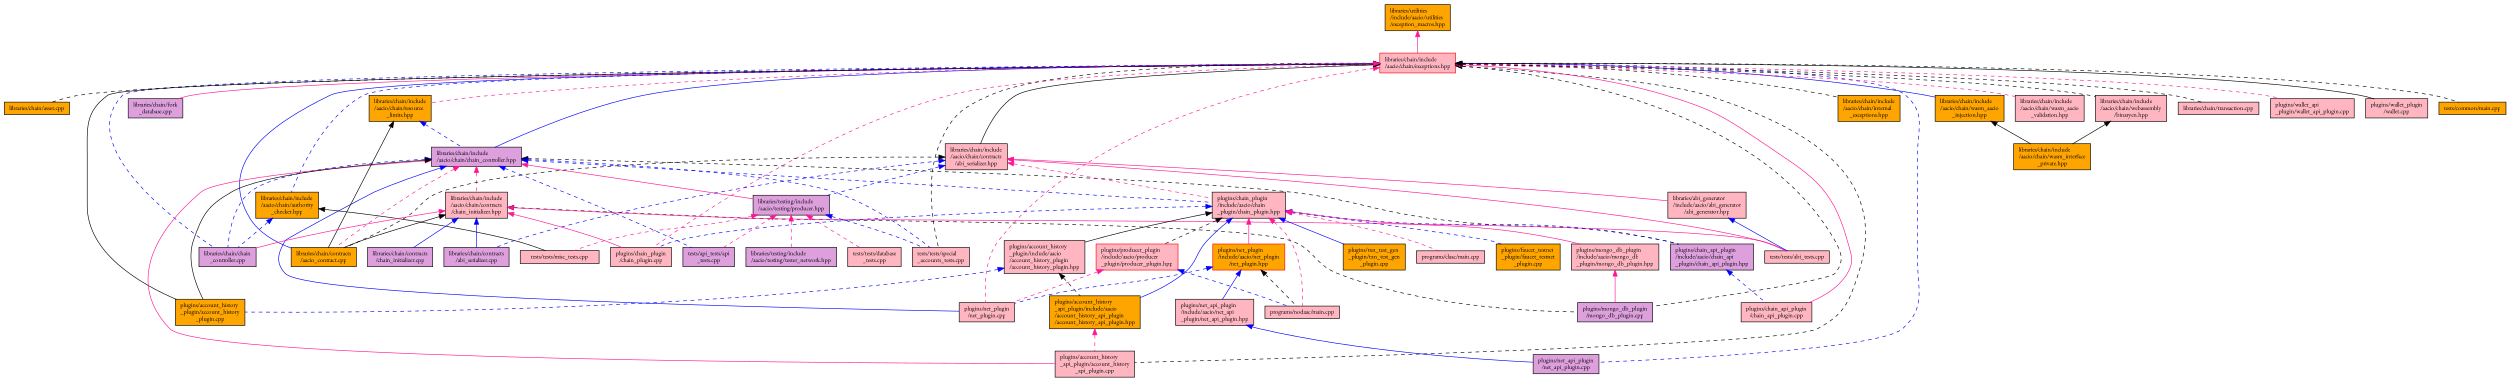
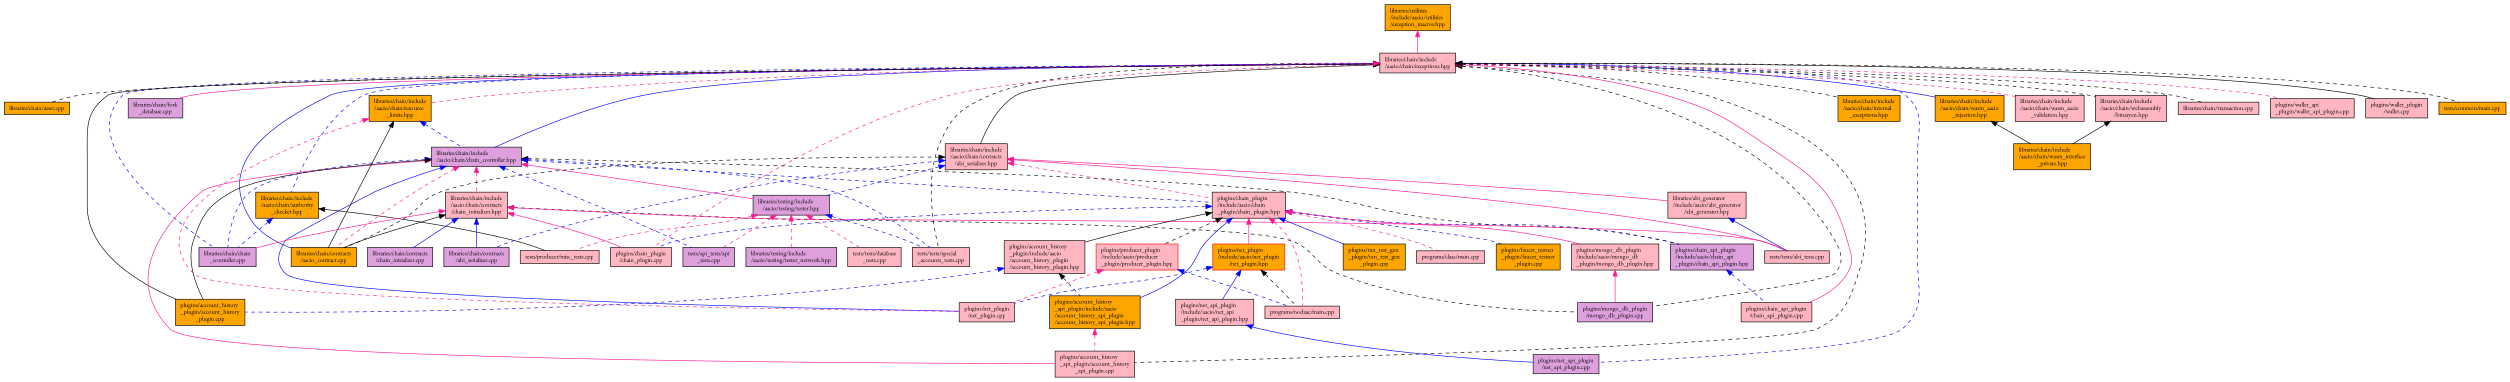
node "libraries/chain/include /aacio/chain/exceptions.hpp": color red -> black
edge "plugins/net_plugin /net_plugin.cpp" -> "libraries/chain/include /aacio/chain/exceptions.hpp": now "plugins/net_plugin /net_plugin.cpp" -> "libraries/chain/include /aacio/chain/resource _limits.hpp"
node "libraries/testing/include /aacio/testing/producer.hpp": label "libraries/testing/include /aacio/testing/producer.hpp" -> "libraries/testing/include /aacio/testing/tester.hpp"
node "tests/tests/misc_tests.cpp": label "tests/tests/misc_tests.cpp" -> "tests/producer/misc_tests.cpp"
